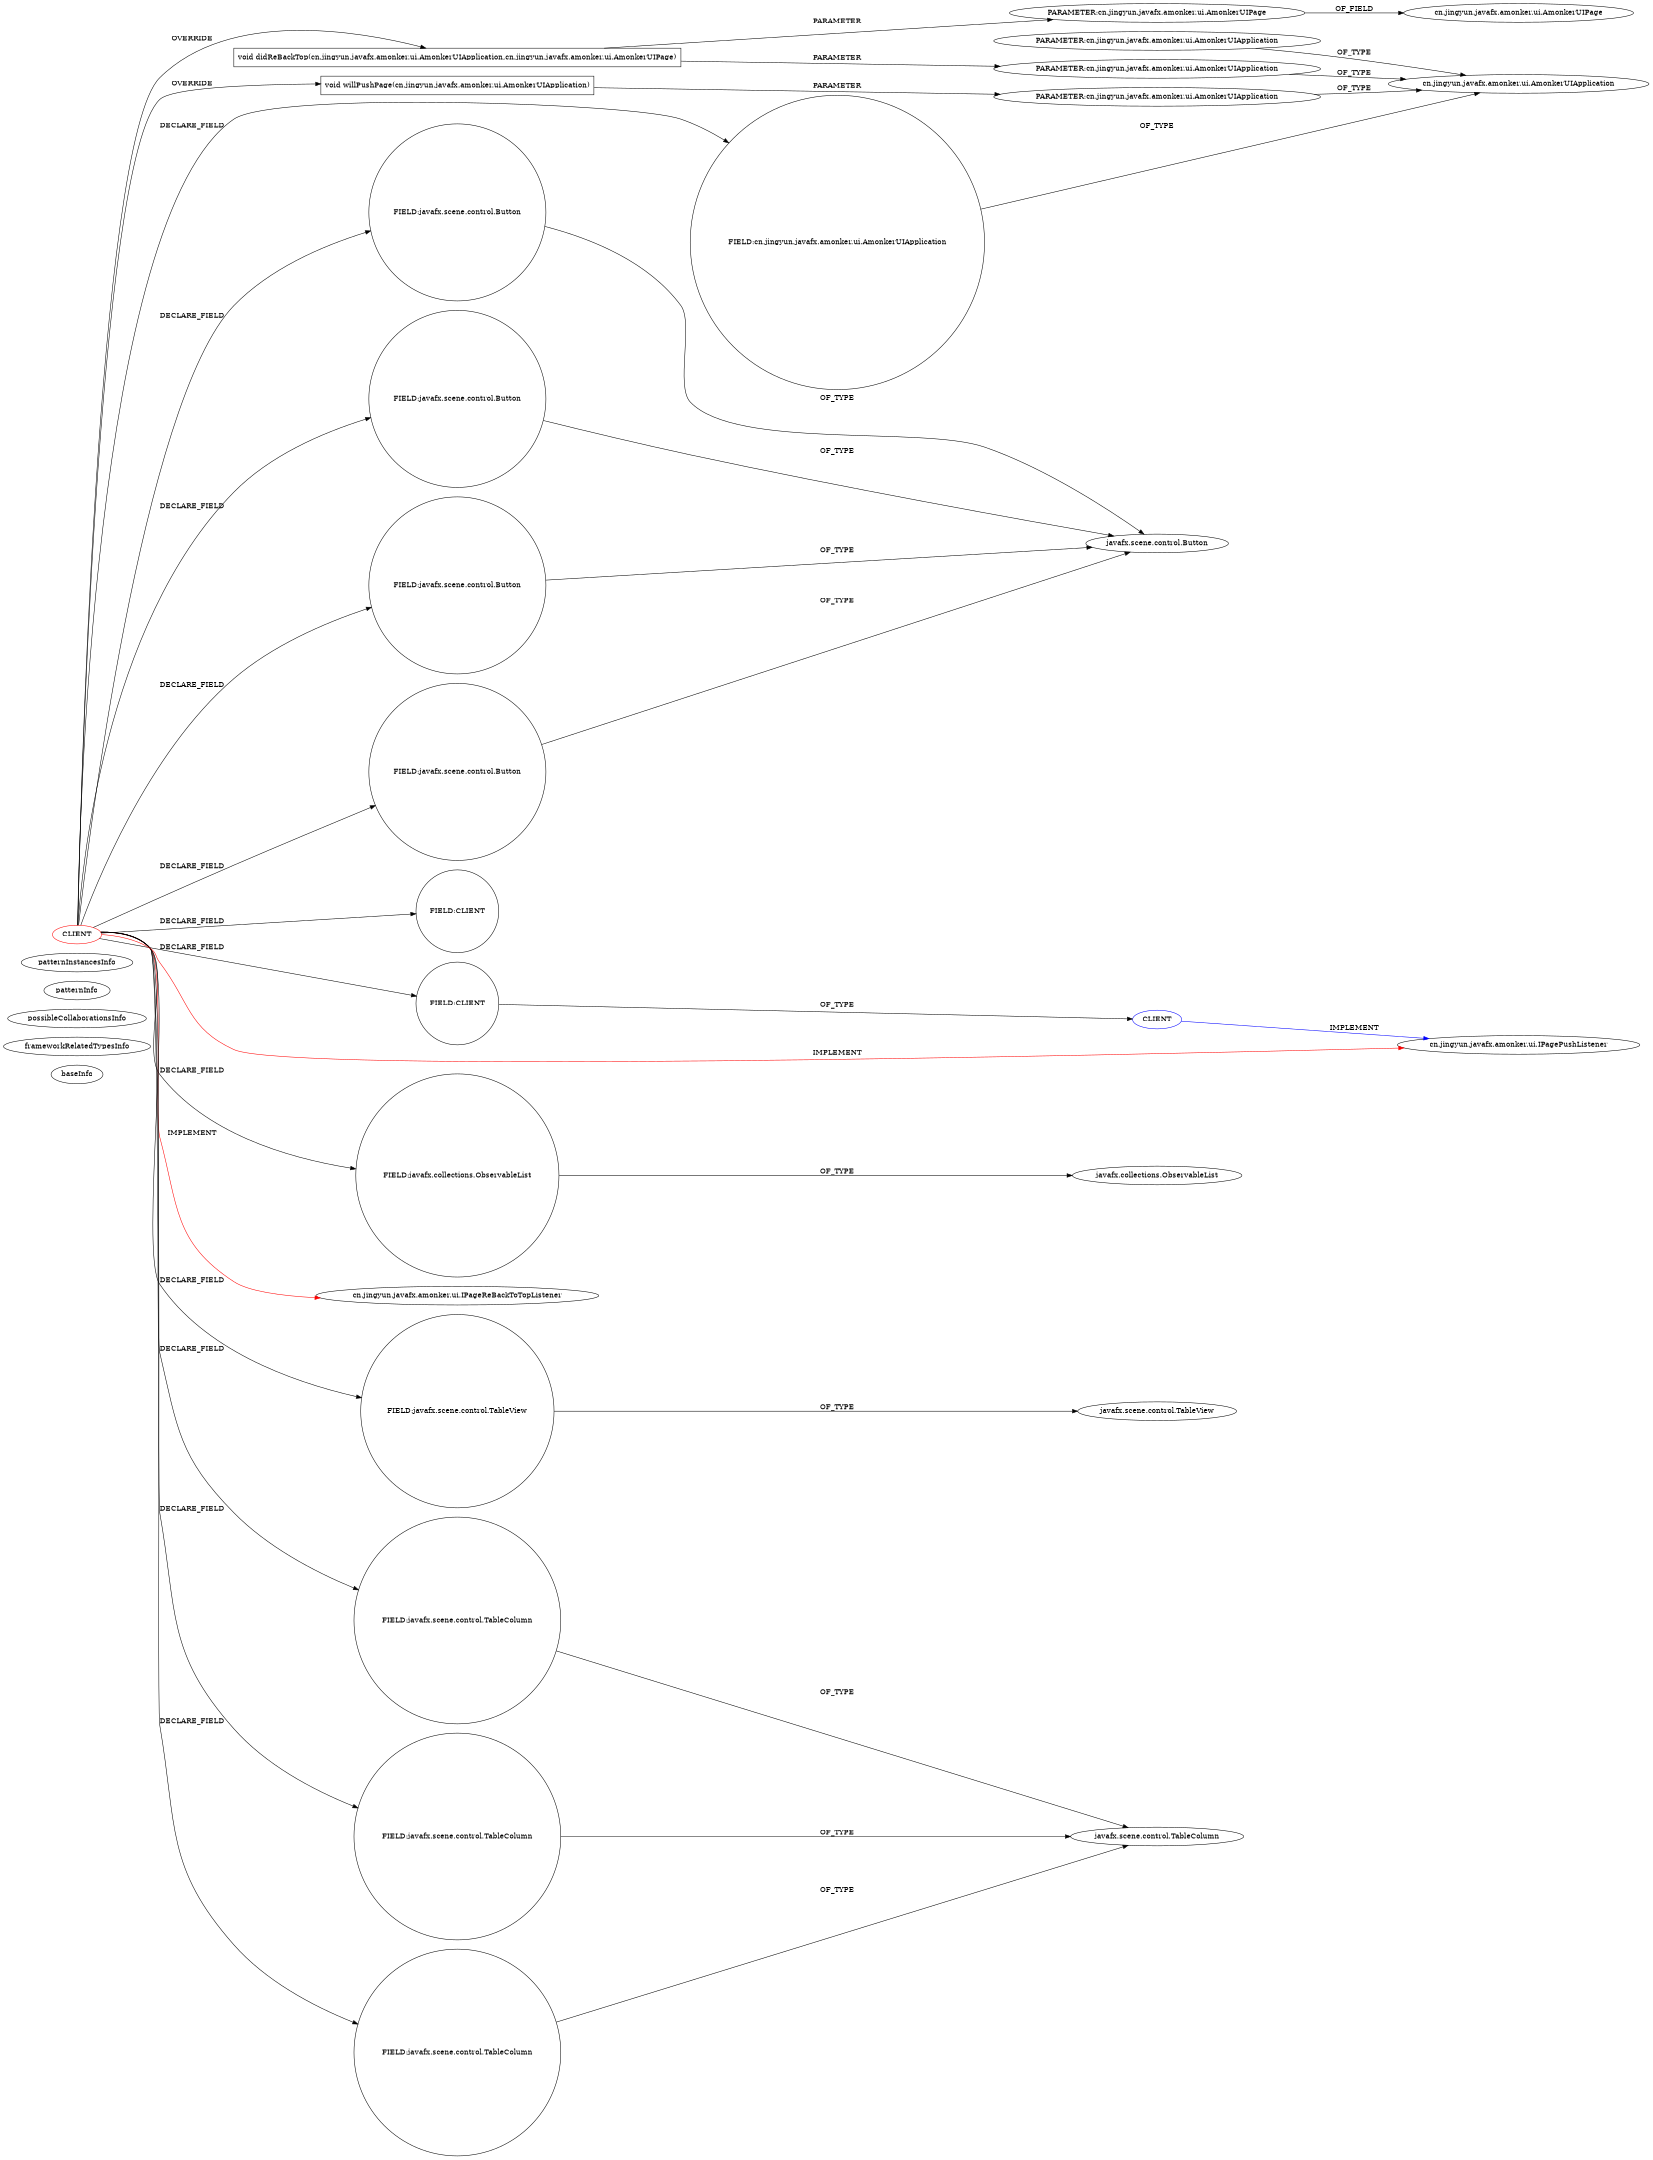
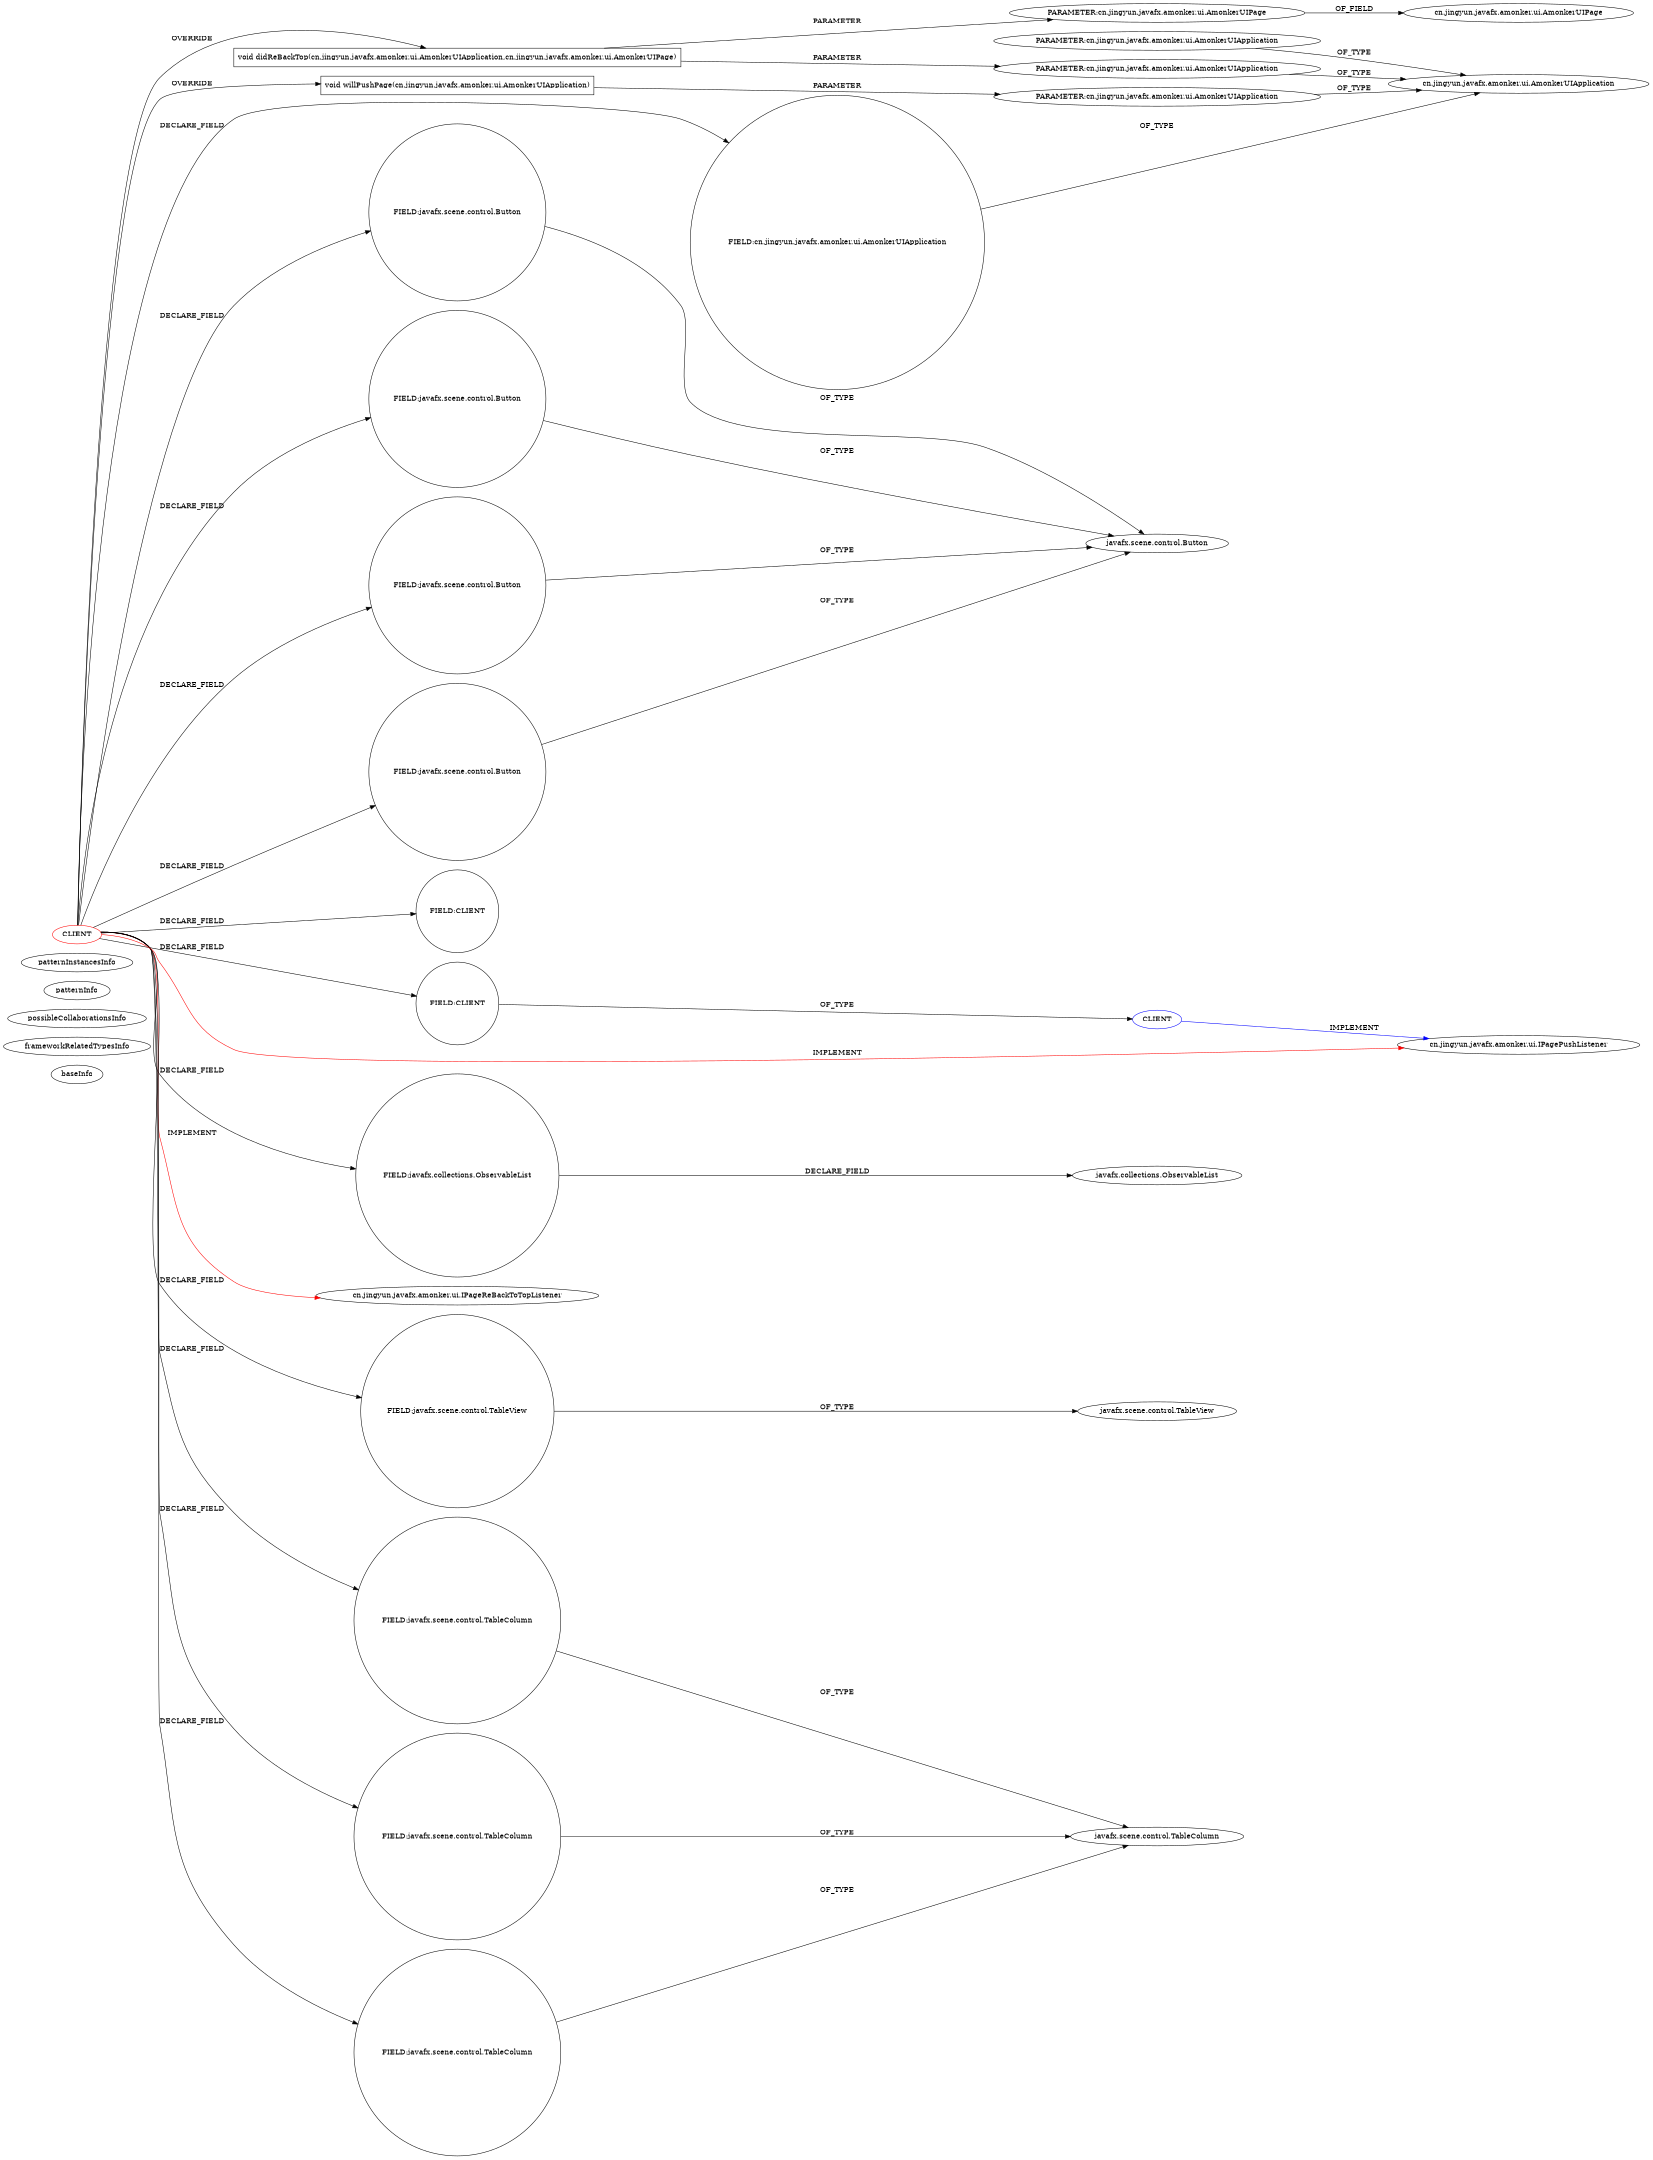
edge "FIELD:javafx.collections.ObservableList" -> "javafx.collections.ObservableList": label "OF_TYPE" -> "DECLARE_FIELD"
